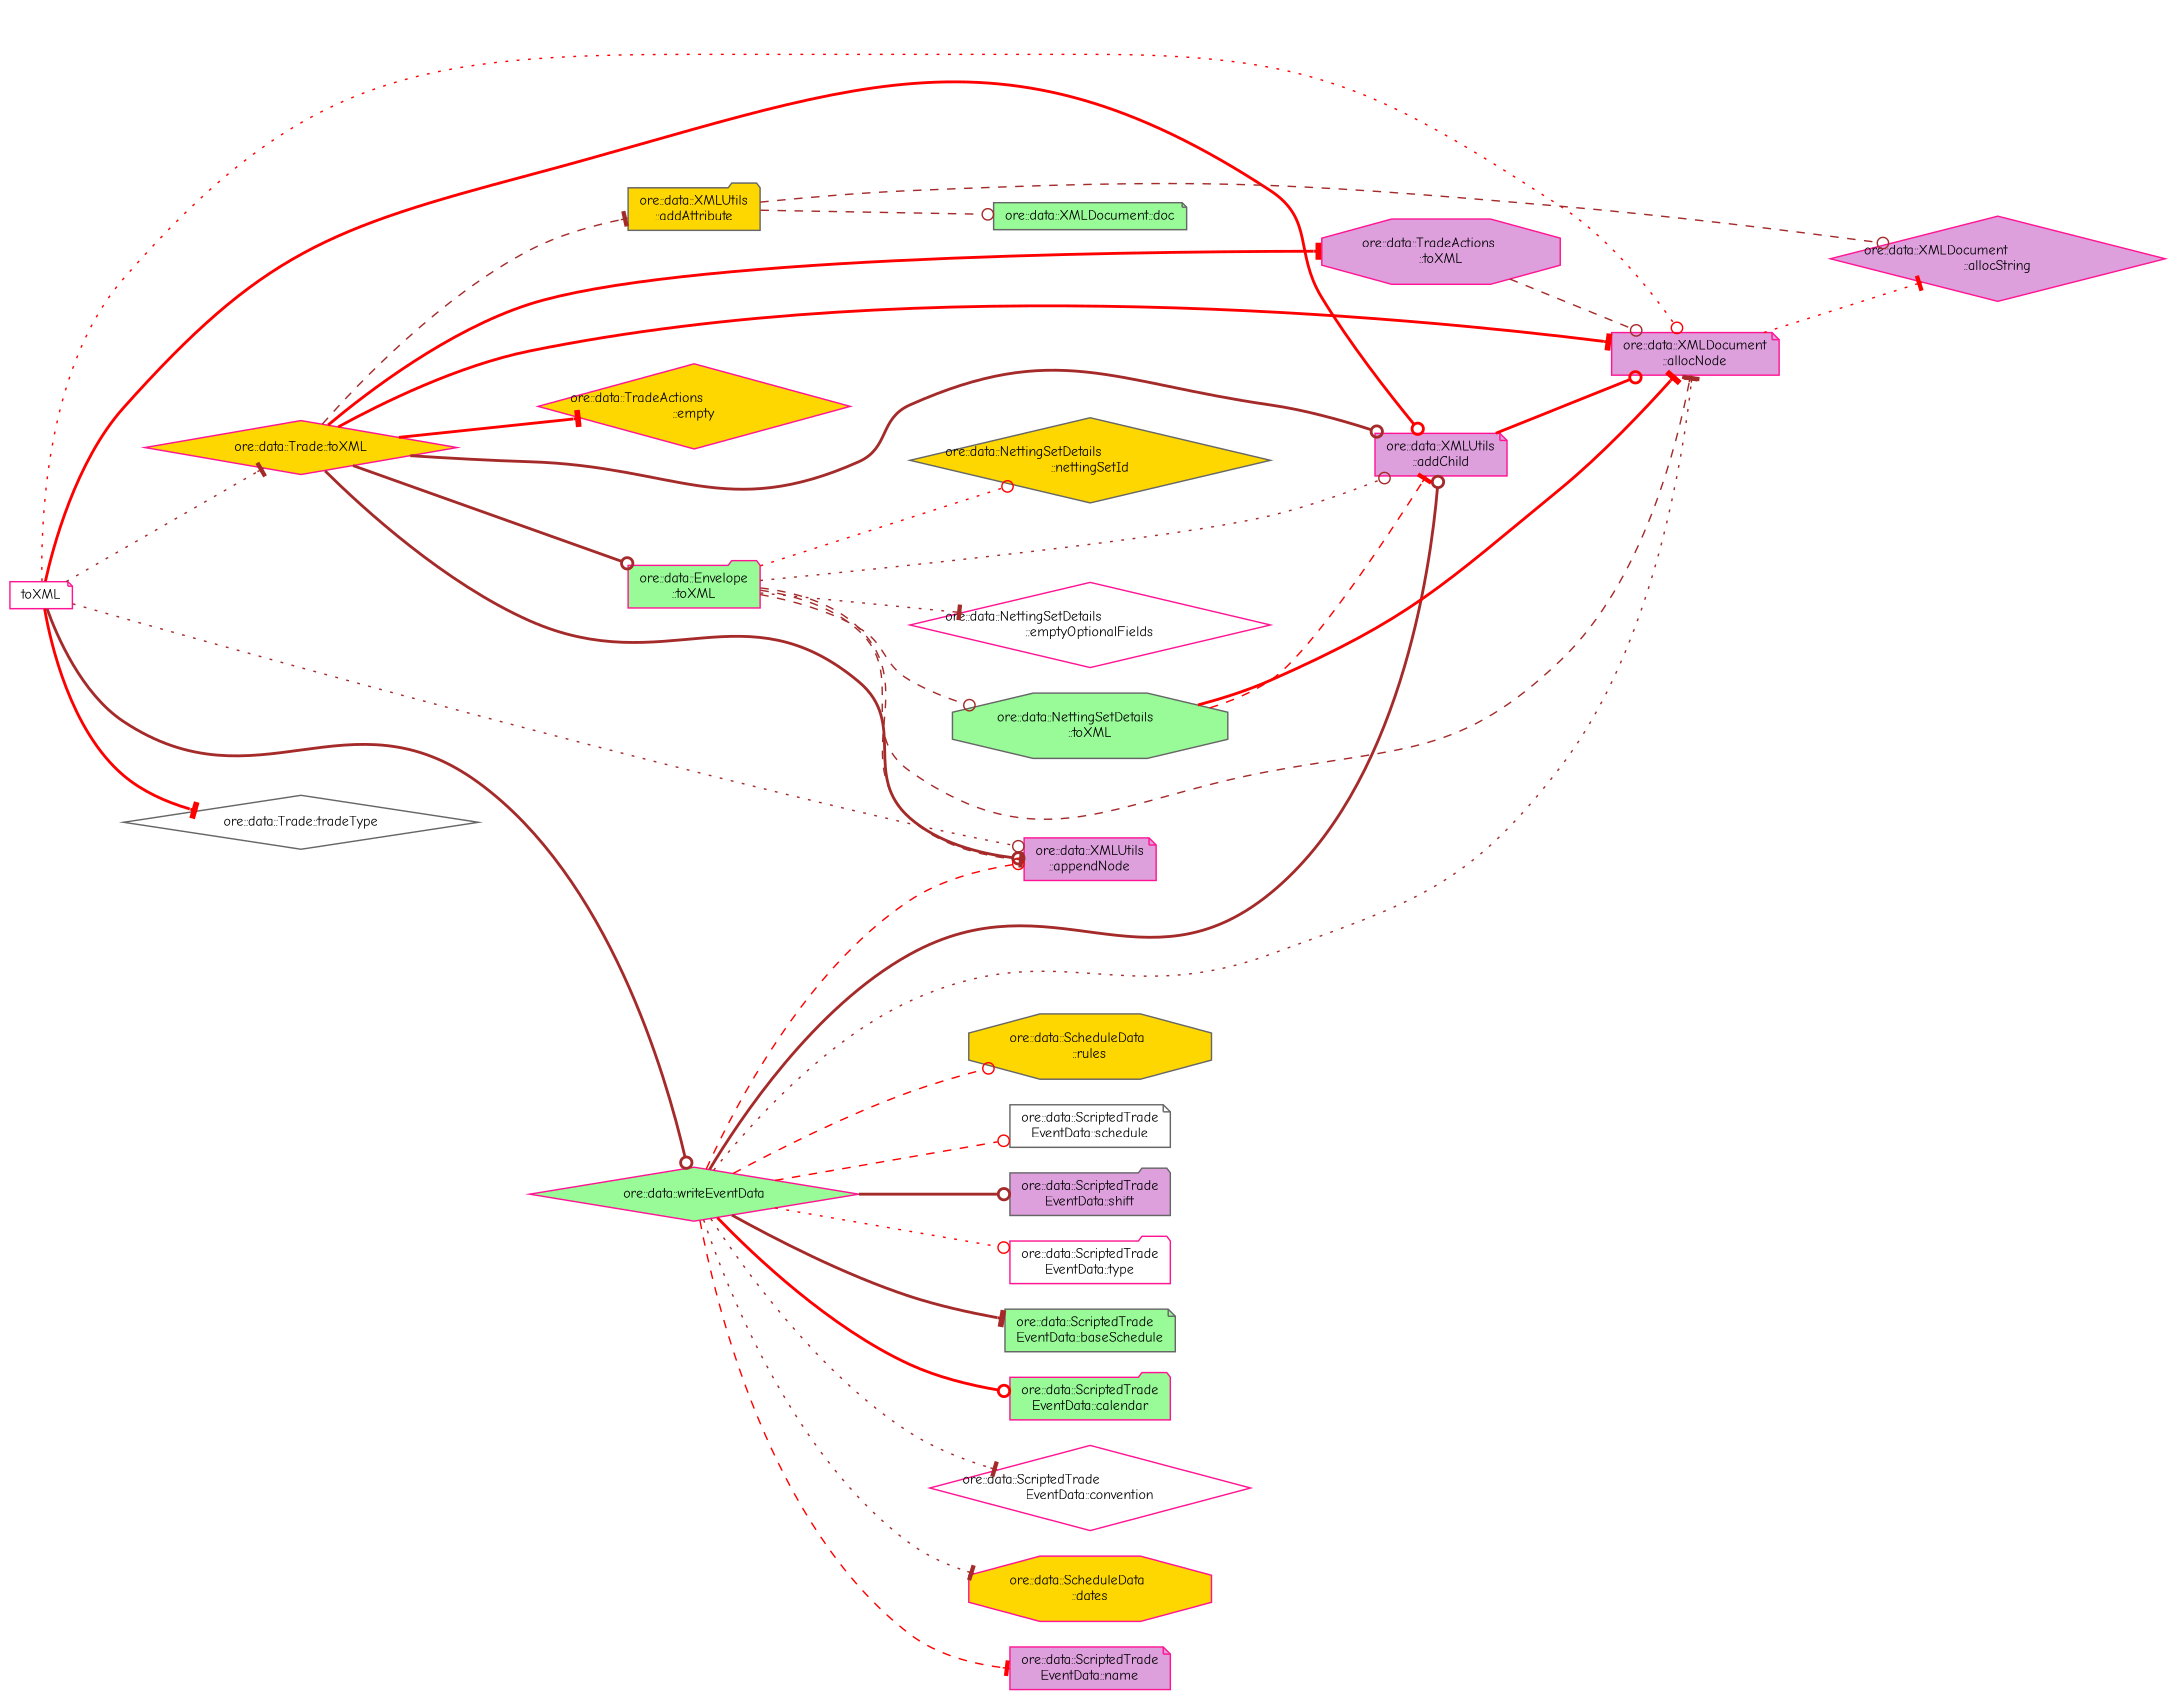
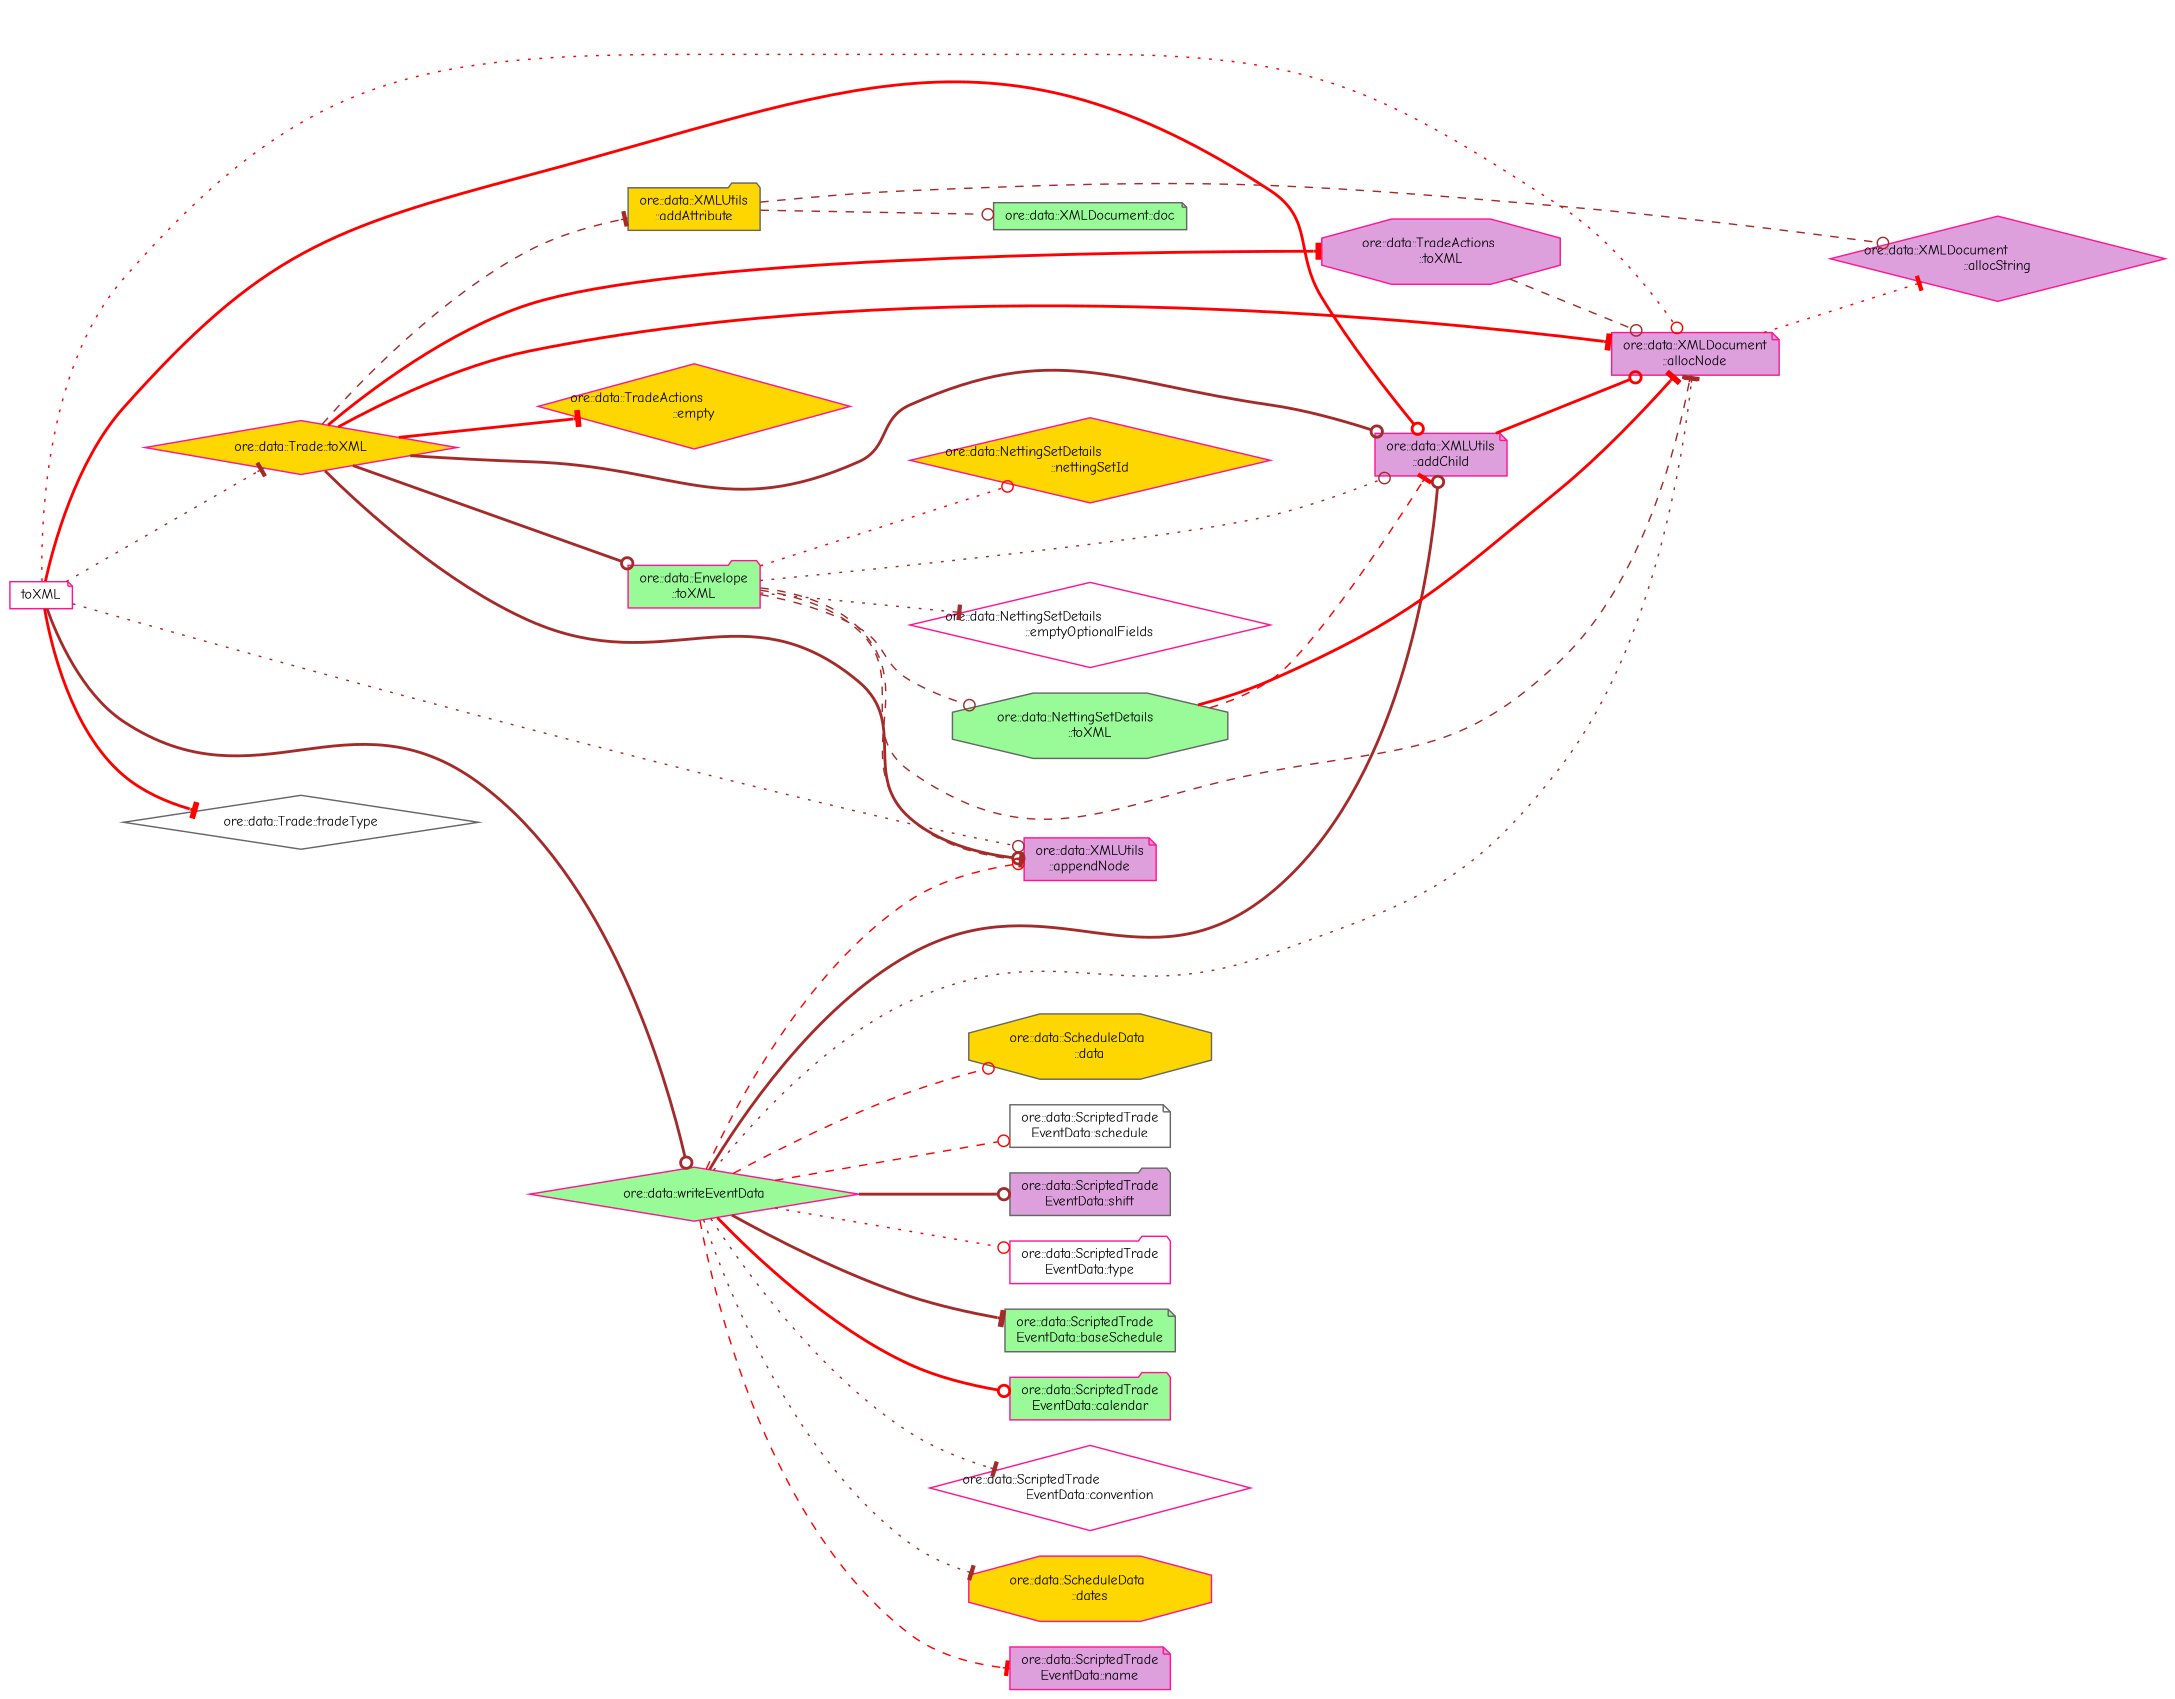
node "ore::data::NettingSetDetails ::nettingSetId": color gray40 -> deeppink
node "ore::data::ScheduleData ::rules": label "ore::data::ScheduleData ::rules" -> "ore::data::ScheduleData ::data"
